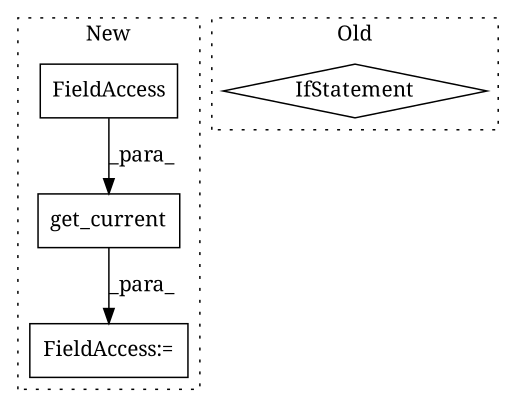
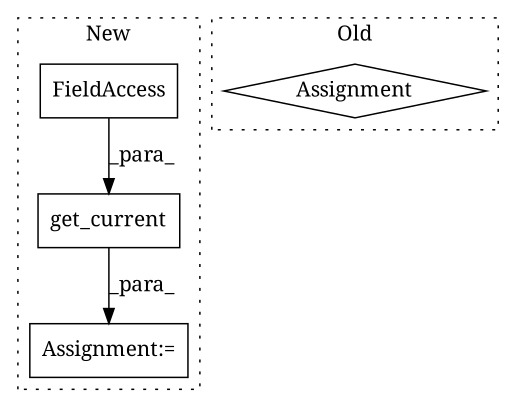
node "IfStatement": label "IfStatement" -> "Assignment"
node "FieldAccess:=": label "FieldAccess:=" -> "Assignment:="
